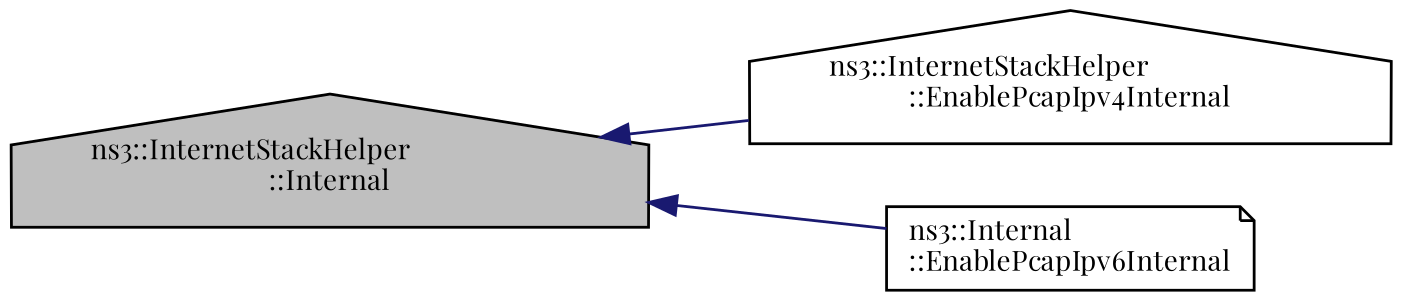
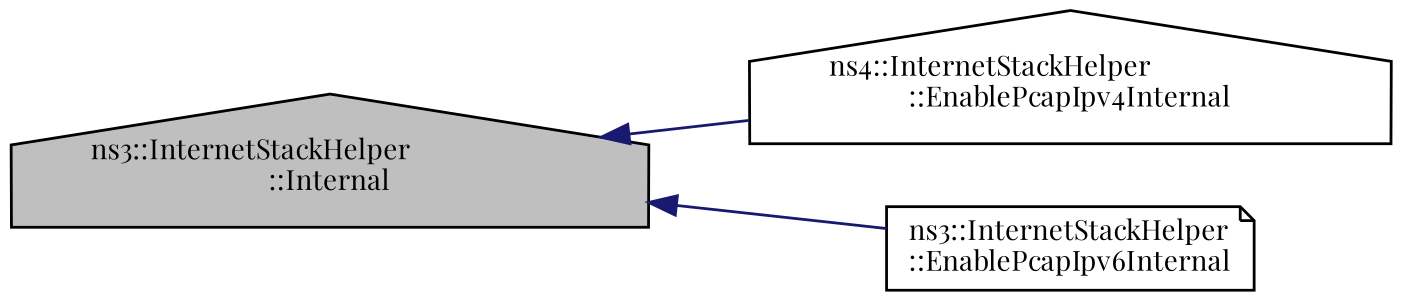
node "ns3::InternetStackHelper ::EnablePcapIpv4Internal": label "ns3::InternetStackHelper ::EnablePcapIpv4Internal" -> "ns4::InternetStackHelper ::EnablePcapIpv4Internal"
node "ns3::Internal ::EnablePcapIpv6Internal": label "ns3::Internal ::EnablePcapIpv6Internal" -> "ns3::InternetStackHelper ::EnablePcapIpv6Internal"
